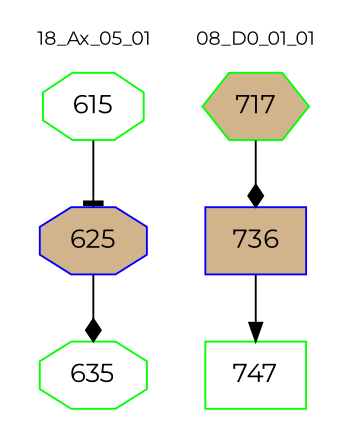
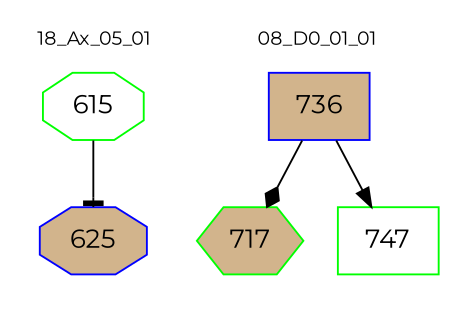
edge "717" -> "736": reversed
node "635": removed
